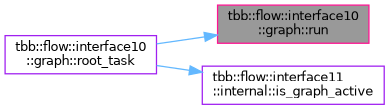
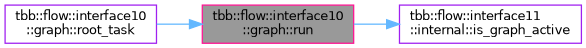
edge "tbb::flow::interface10 ::graph::root_task" -> "tbb::flow::interface11 ::internal::is_graph_active": now "tbb::flow::interface10 ::graph::run" -> "tbb::flow::interface11 ::internal::is_graph_active"
